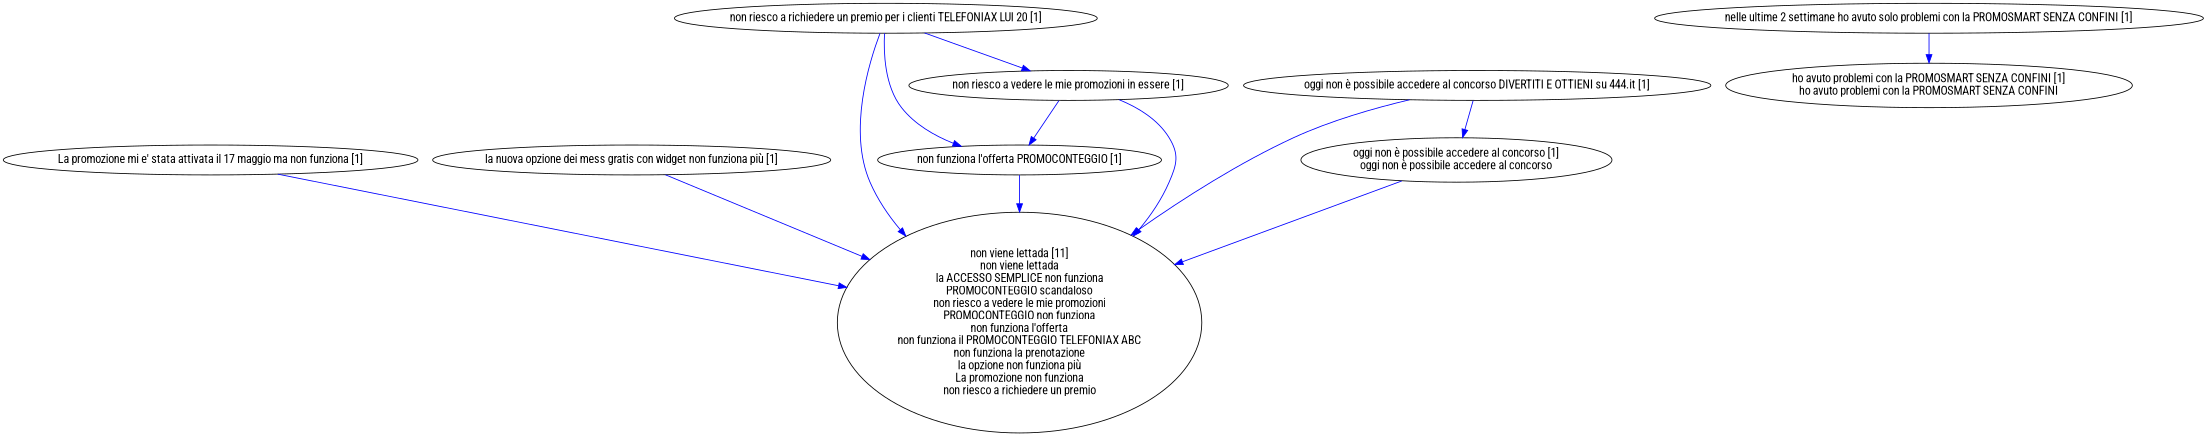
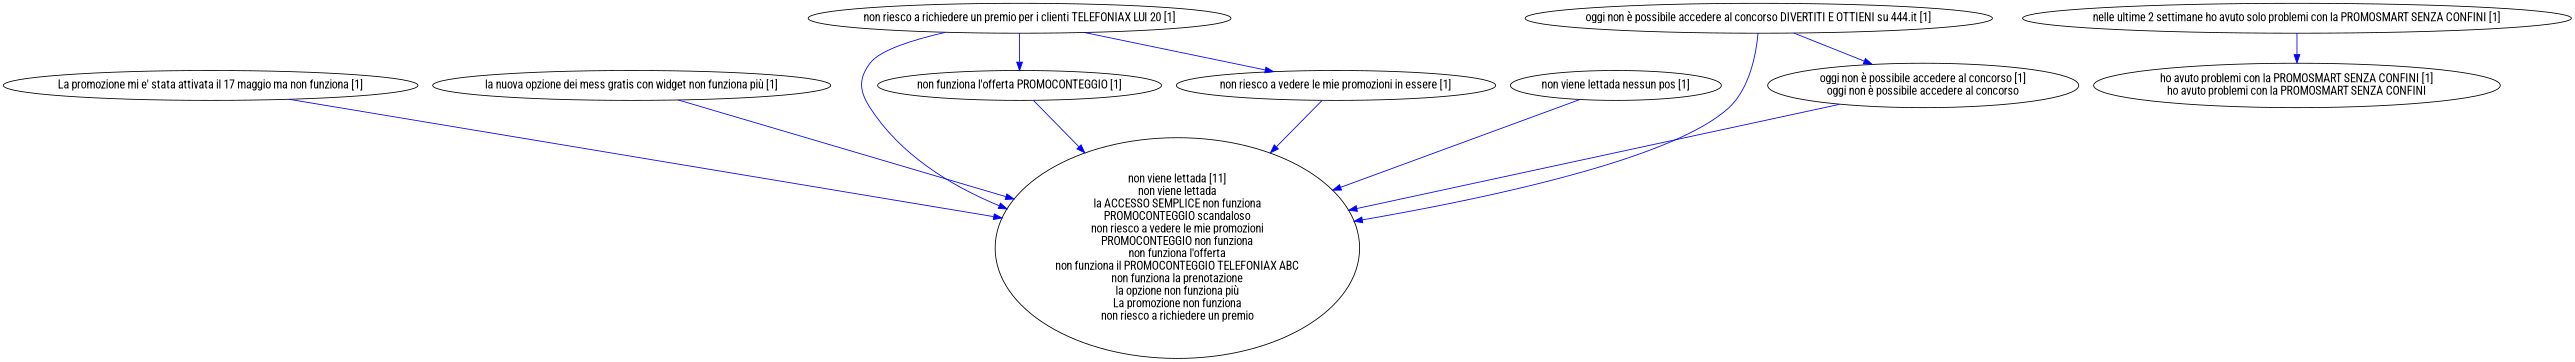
node "non viene lettada nessun pos [1]": added
edge "non riesco a vedere le mie promozioni in essere [1]" -> "non funziona l'offerta PROMOCONTEGGIO [1]": removed
